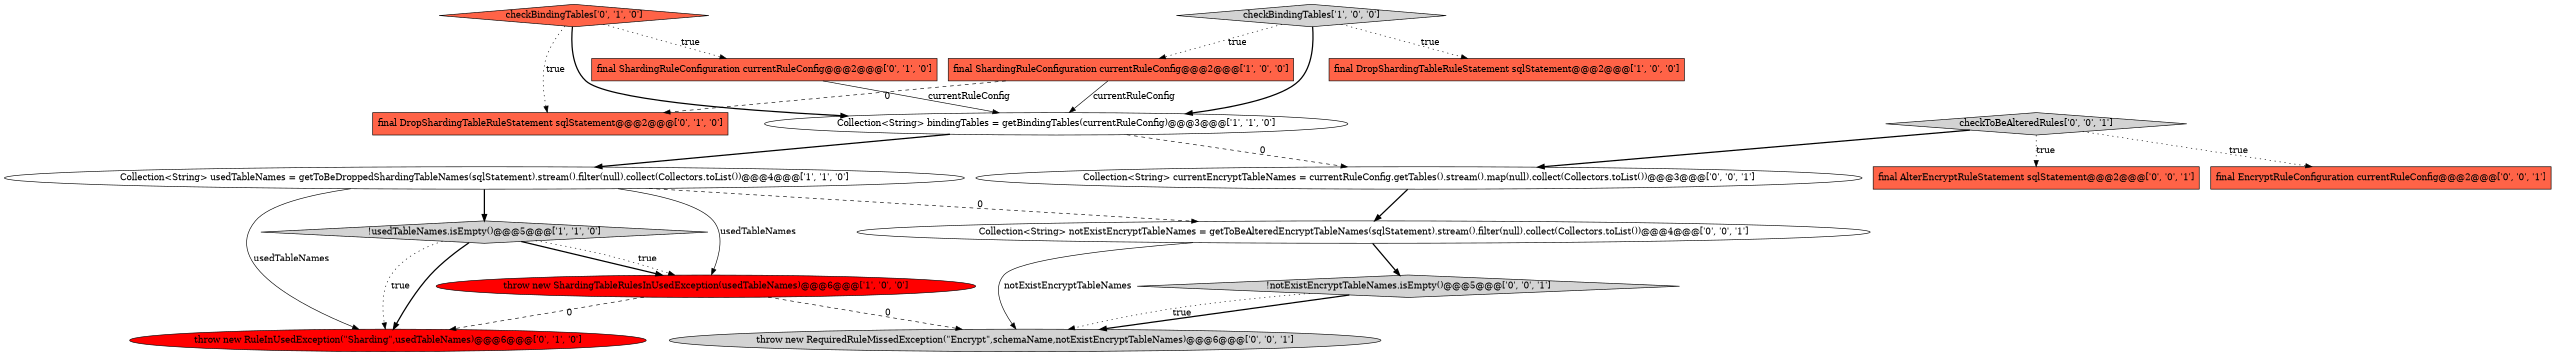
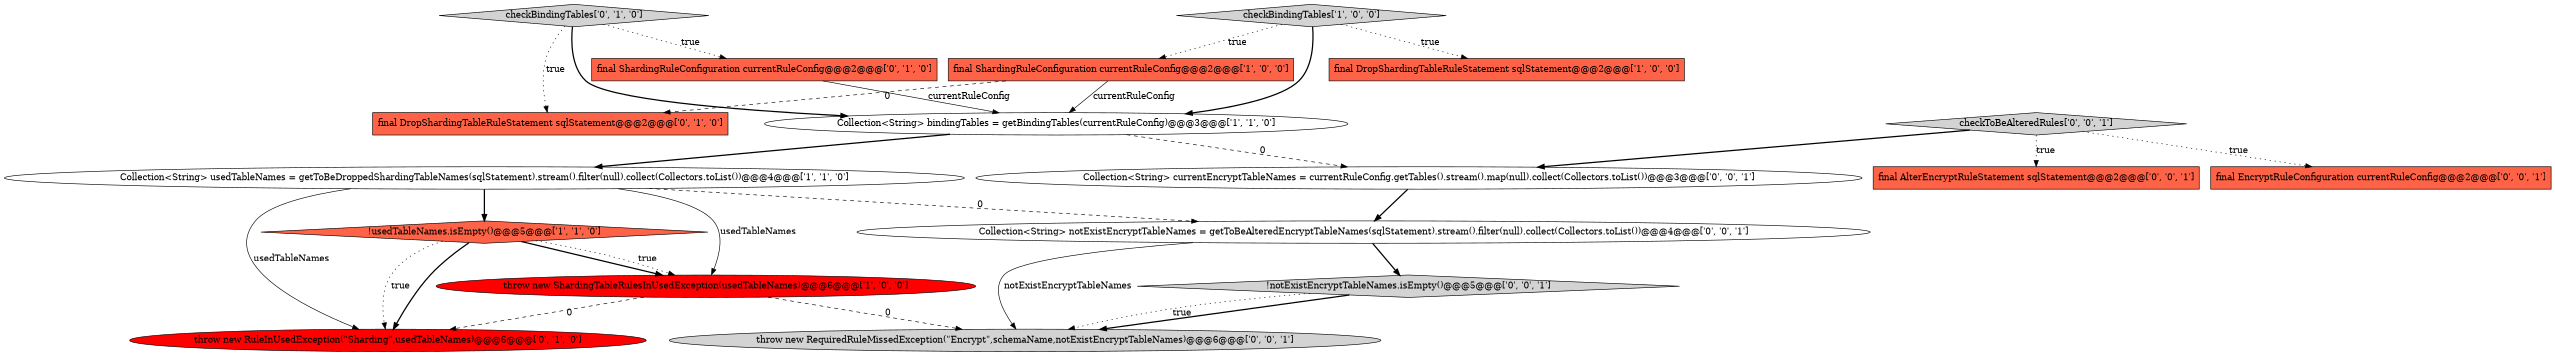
node "checkBindingTables['0', '1', '0']": fillcolor tomato -> lightgray
node "!usedTableNames.isEmpty()@@@5@@@['1', '1', '0']": fillcolor lightgray -> tomato
